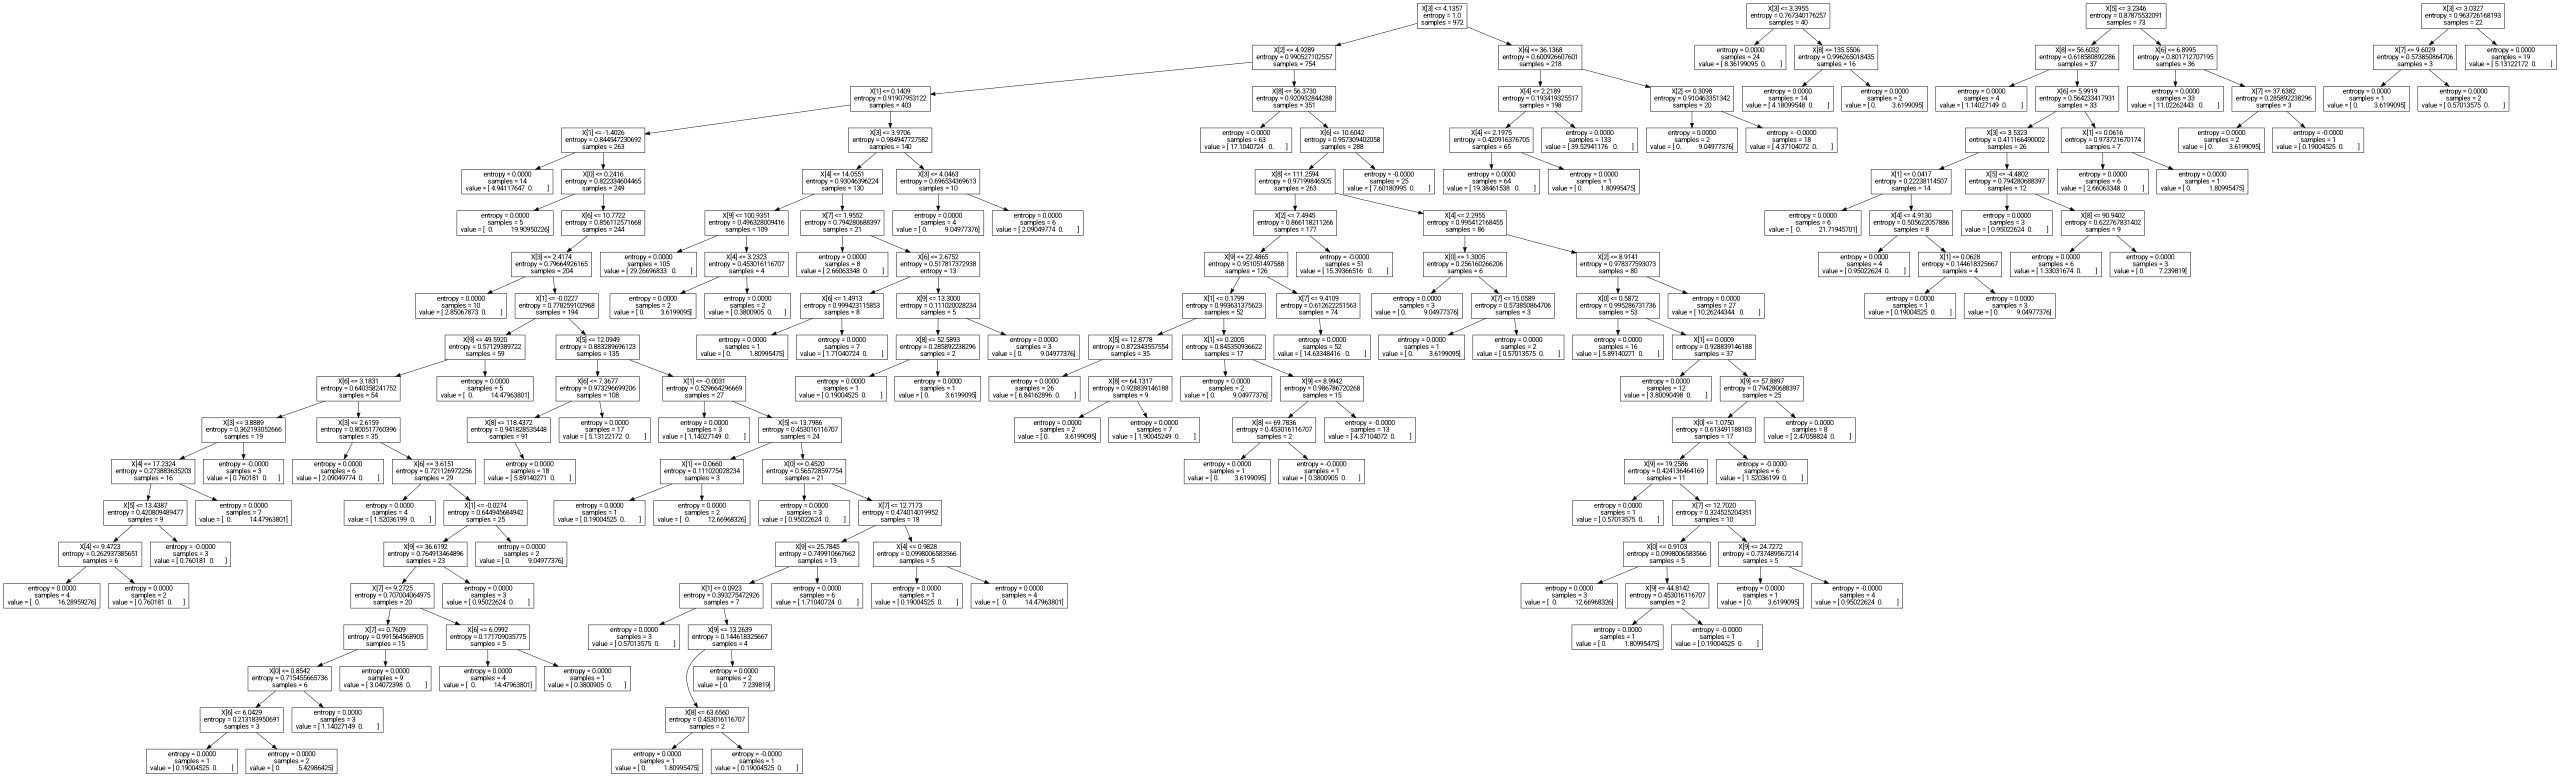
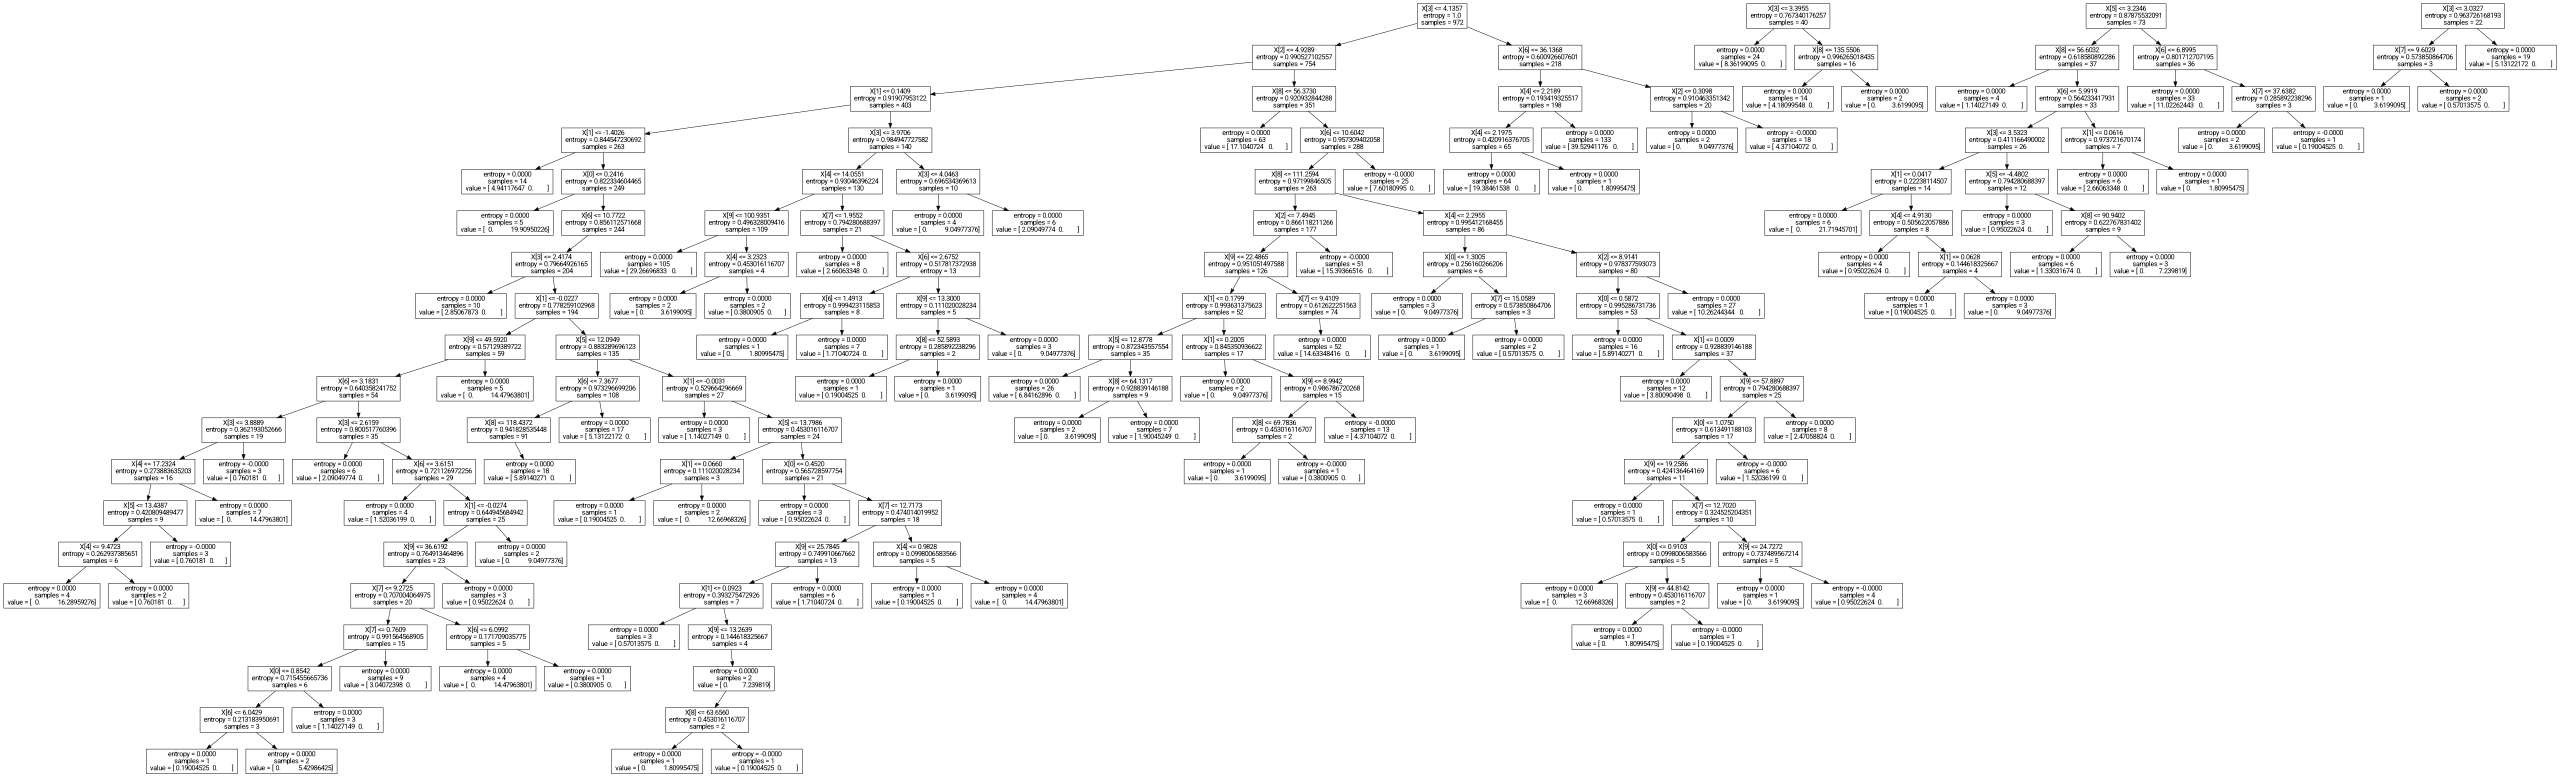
edge "X[5] <= 12.8778 entropy = 0.872343557554 samples = 35" -> "X[8] <= 64.1317 entropy = 0.928839146188 samples = 9": added
edge "X[9] <= 13.2639 entropy = 0.144618325667 samples = 4" -> "X[8] <= 63.6560 entropy = 0.453016116707 samples = 2": now "entropy = 0.0000 samples = 2 value = [ 0.        7.239819]" -> "X[8] <= 63.6560 entropy = 0.453016116707 samples = 2"
